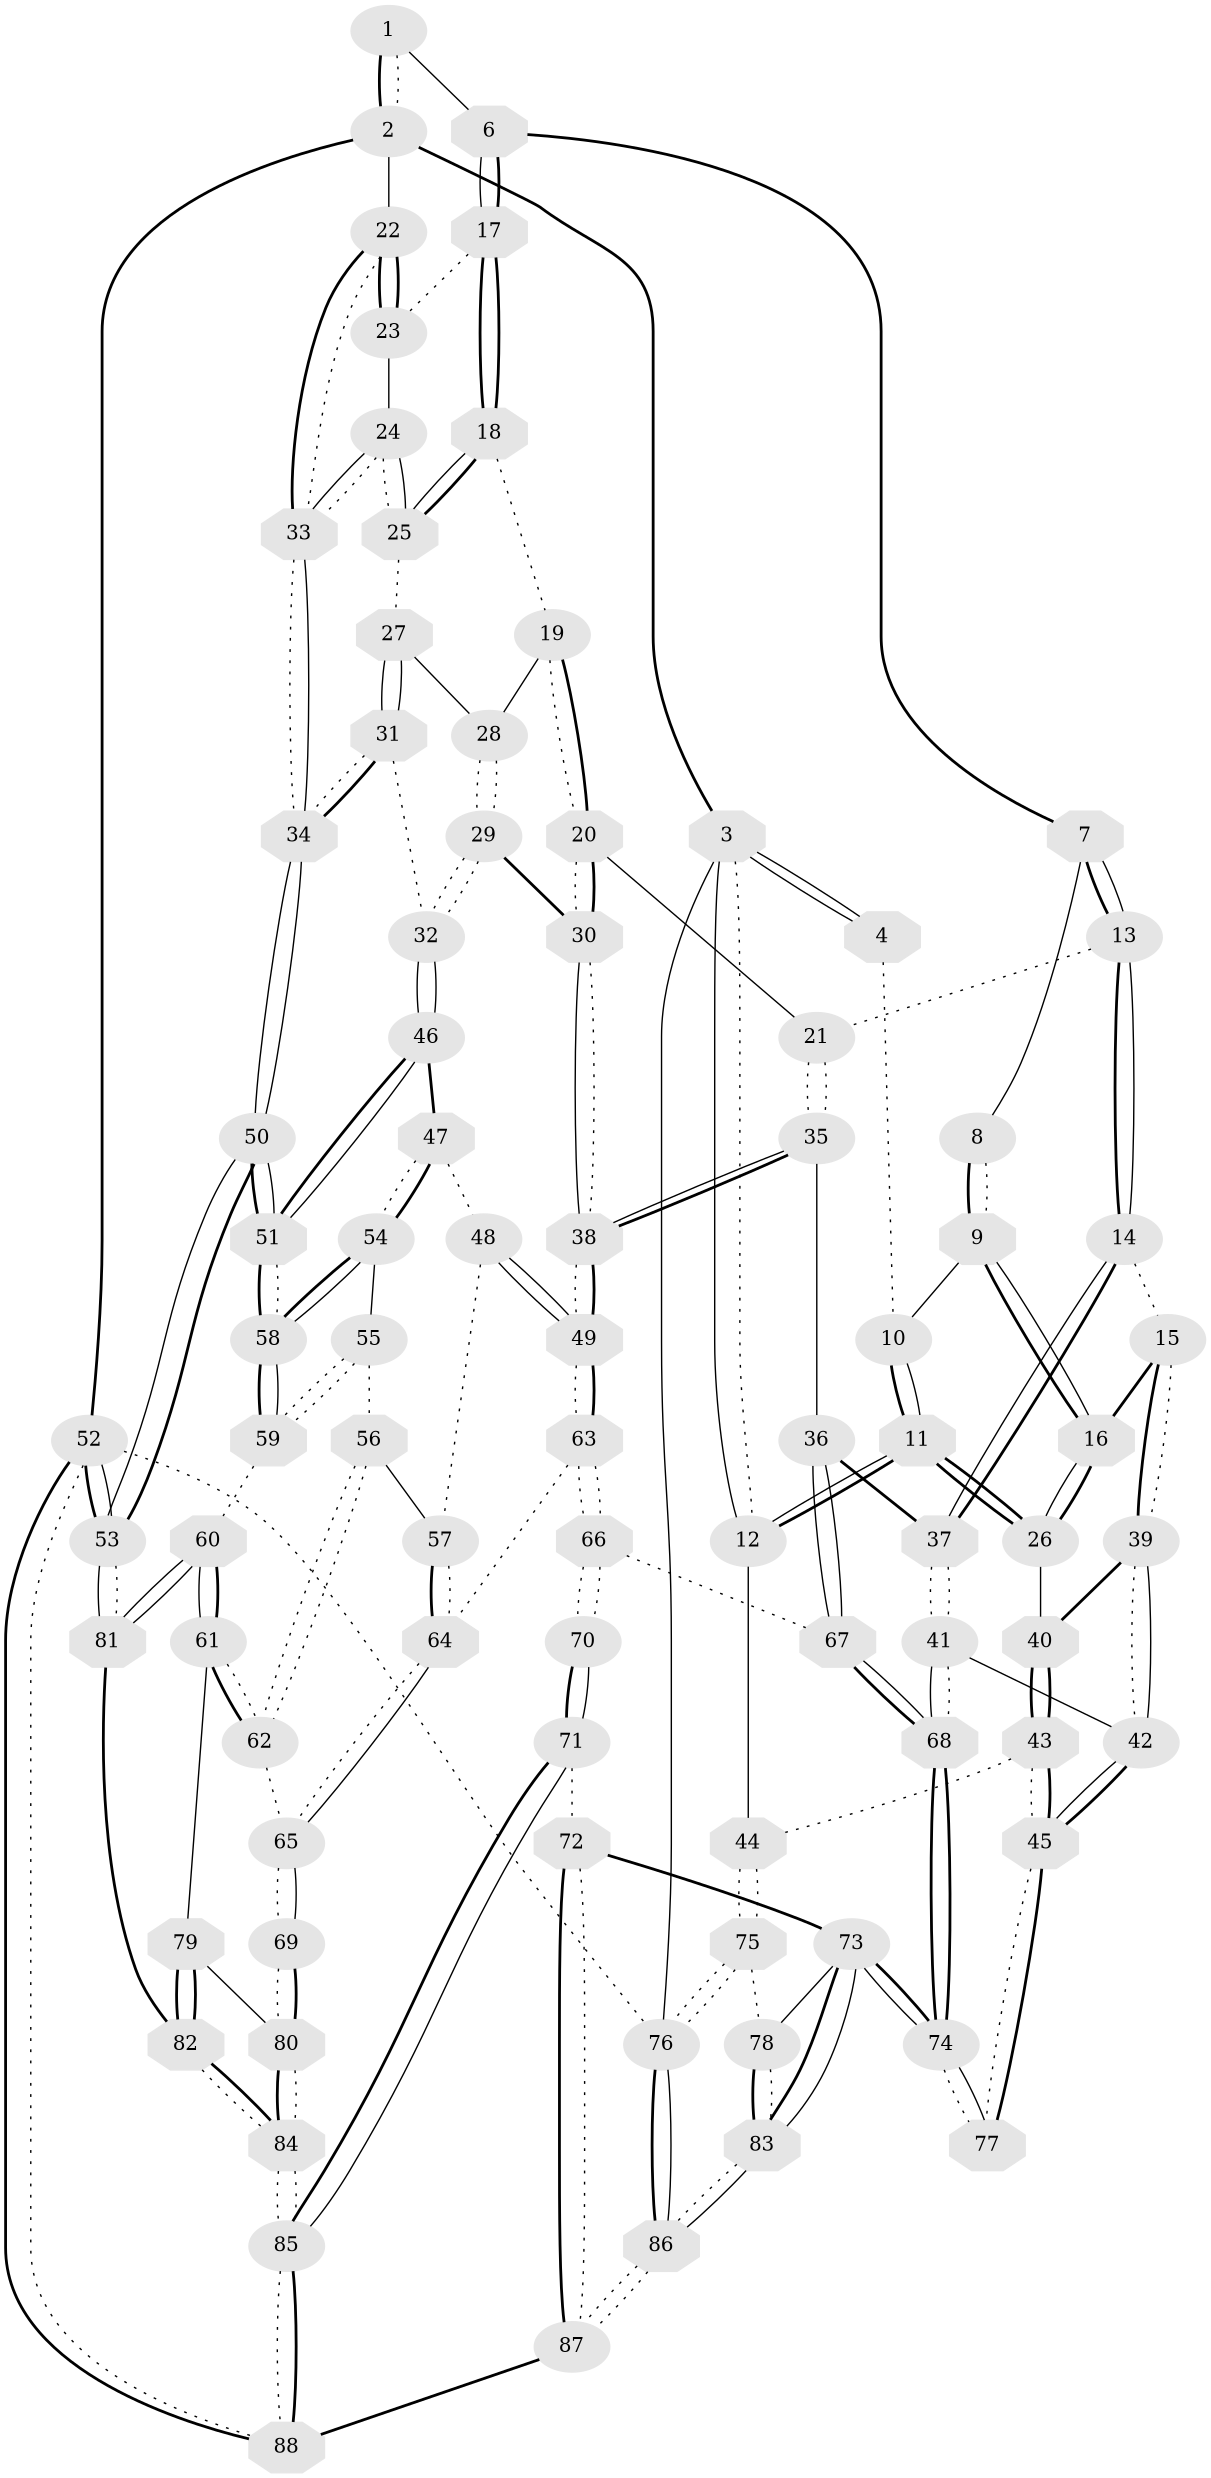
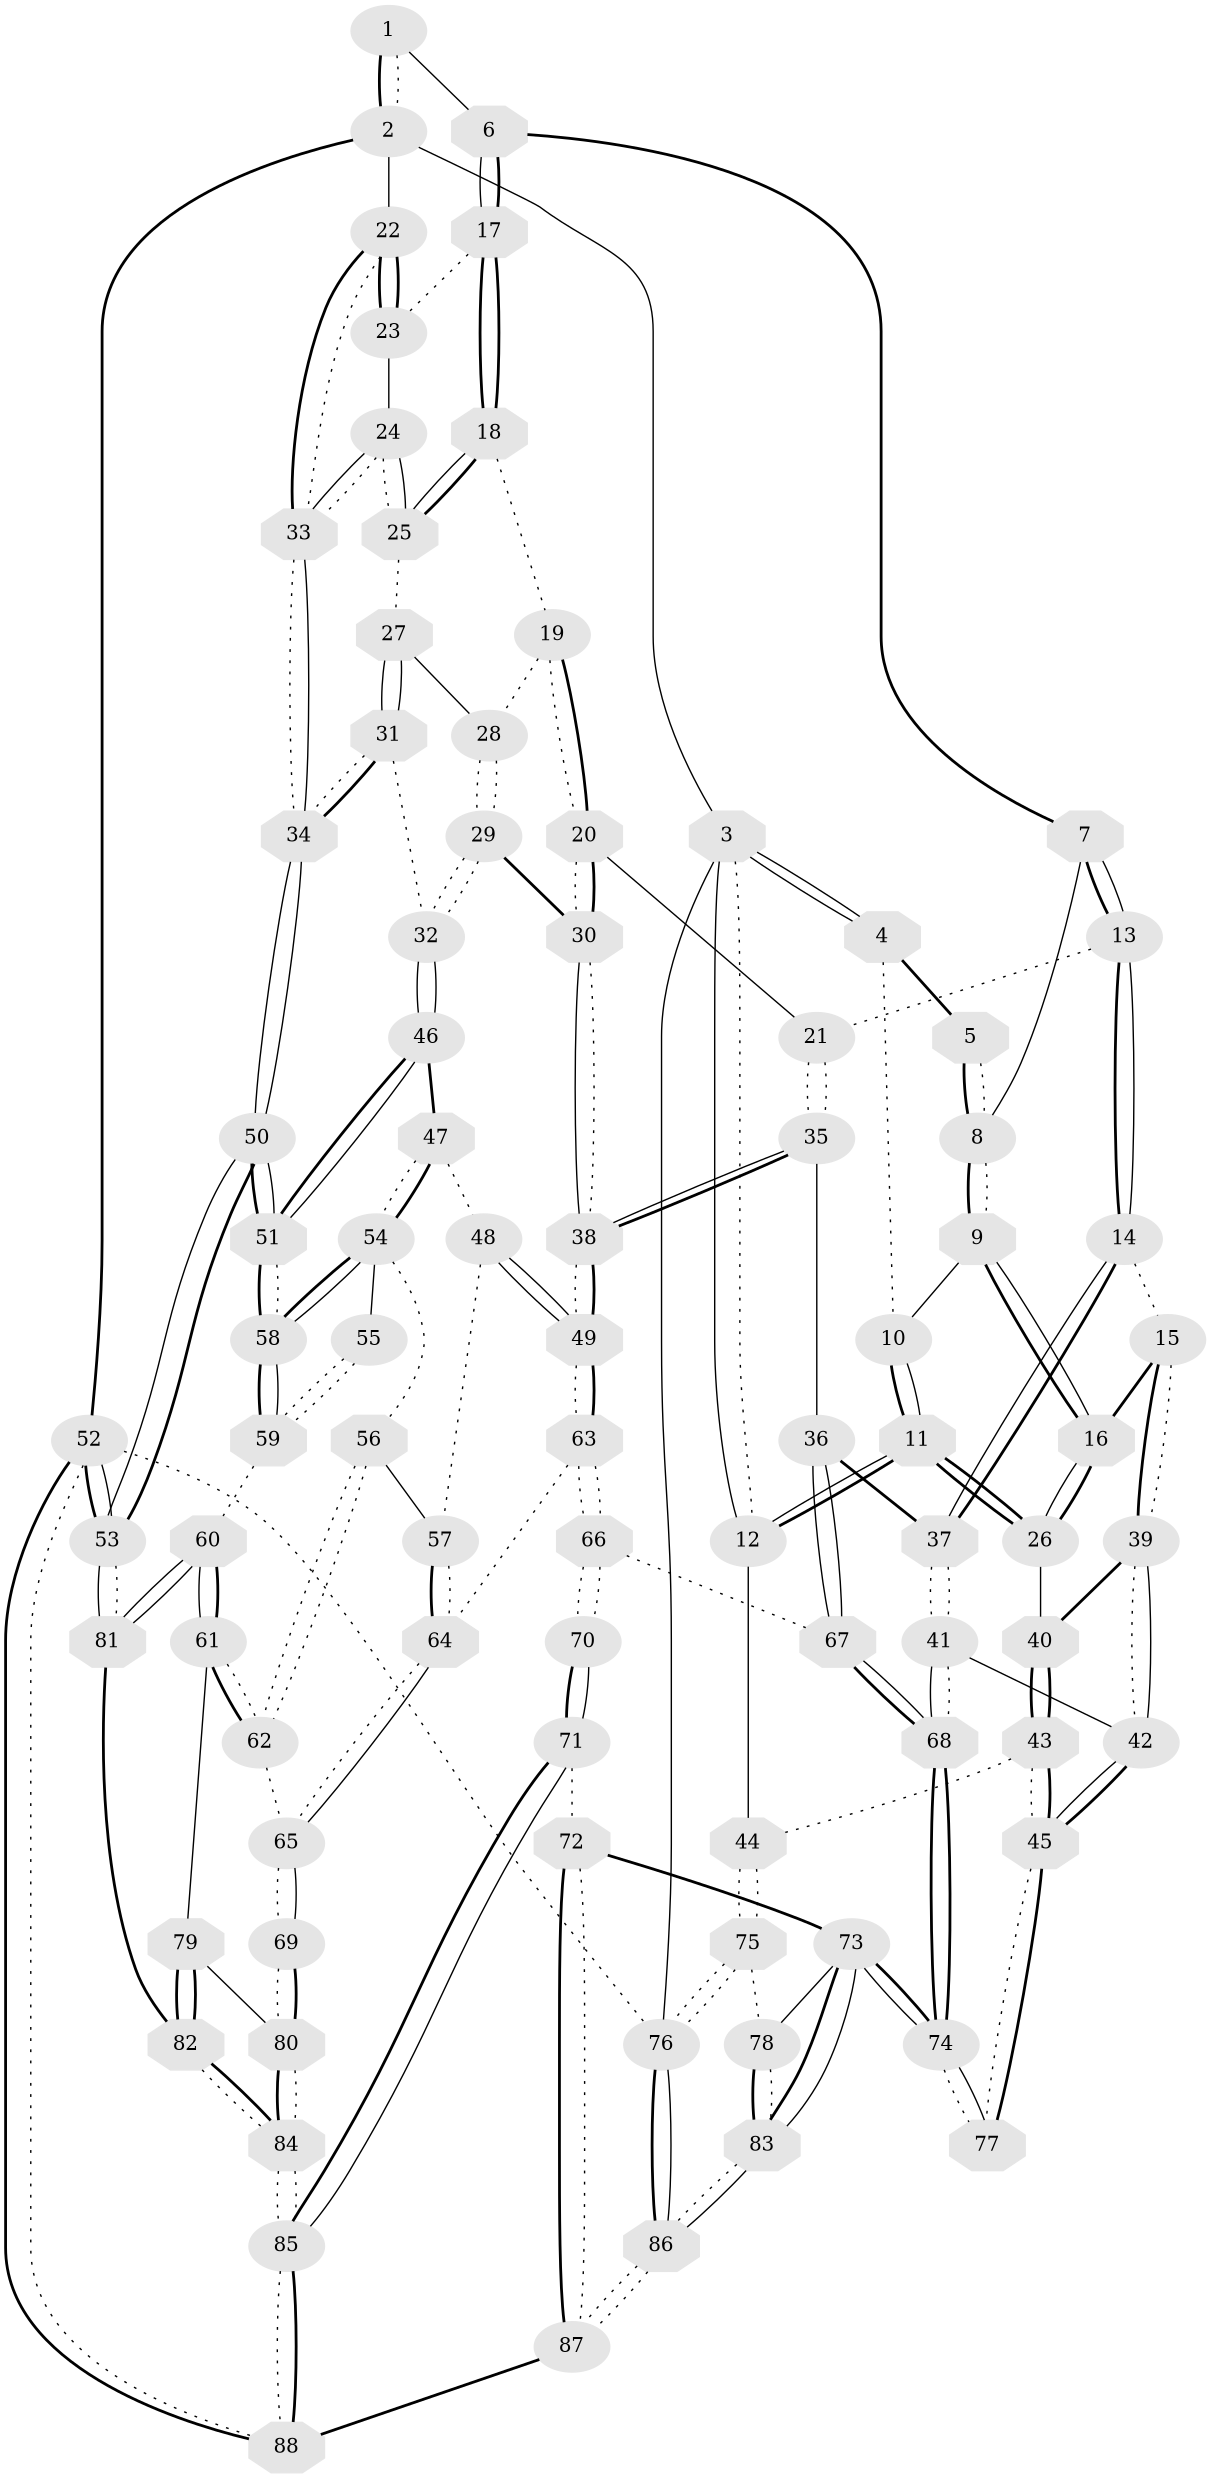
edge "2" -- "3": style bold -> solid
edge "19" -- "28": style solid -> dotted
node "5": added
edge "55" -- "56": now "54" -- "56"
